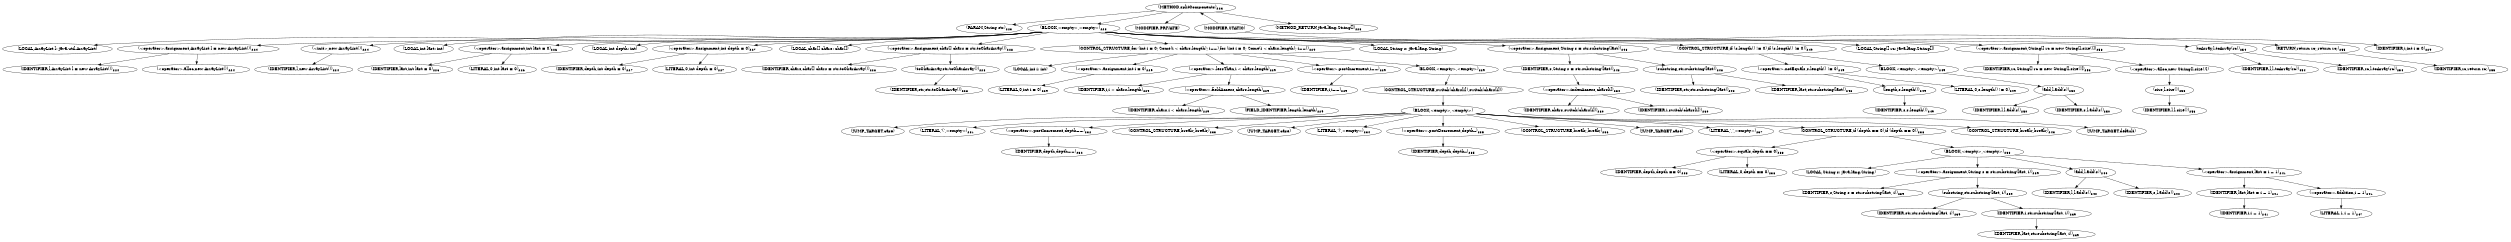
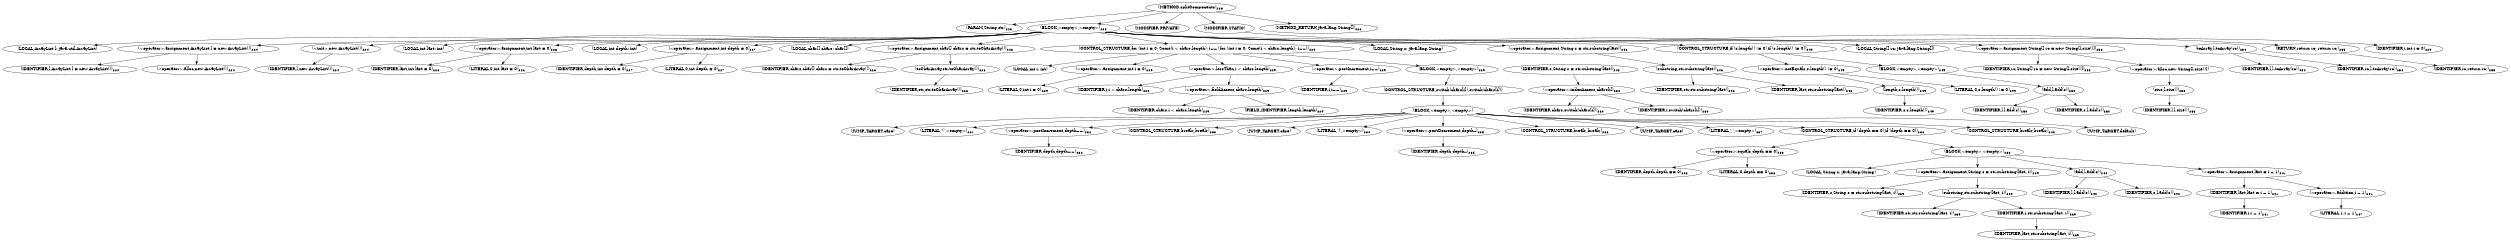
edge "(MODIFIER,STATIC)" -> "(METHOD,splitComponents)": reversed
edge "(<operator>.assignment,String s = str.substring(last))" -> "(IDENTIFIER,s,String s = str.substring(last))": removed
